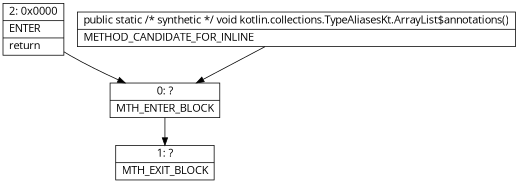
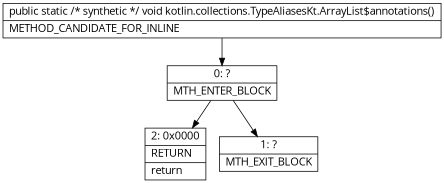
node "2: 0x0000": text "ENTER" -> "RETURN"
edge "2: 0x0000" -> "0: ?": reversed
